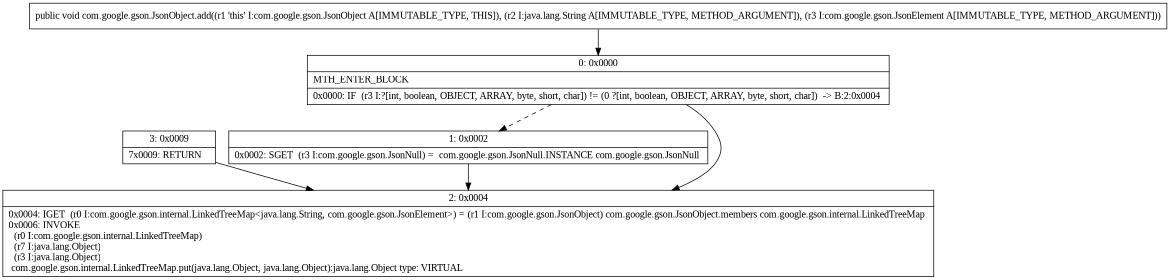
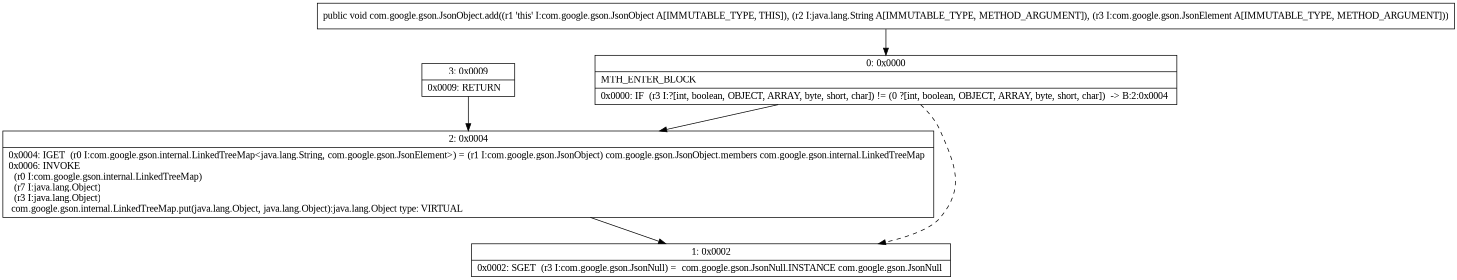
node "3: 0x0009": text "7x0009: RETURN" -> "0x0009: RETURN"
edge "1: 0x0002" -> "2: 0x0004": reversed
